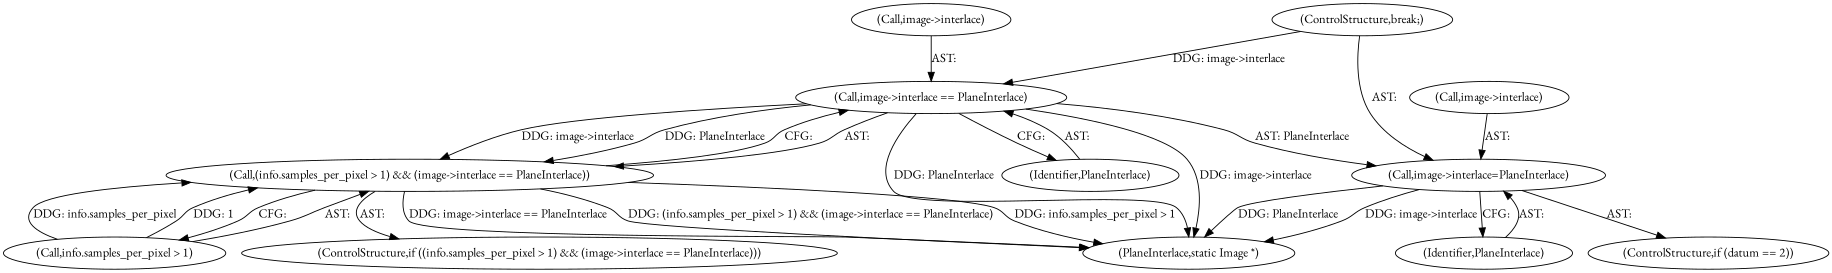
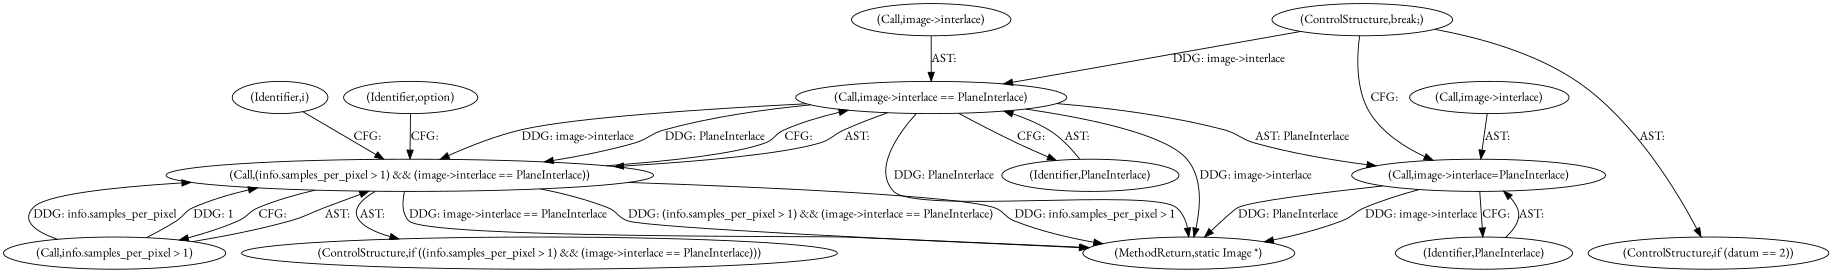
node "(Identifier,i)": added
node "(Identifier,option)": added
edge "(ControlStructure,break;)" -> "(Call,image->interlace=PlaneInterlace)": label "AST: " -> "CFG: "
edge "(Call,image->interlace=PlaneInterlace)" -> "(ControlStructure,if (datum == 2))": now "(ControlStructure,break;)" -> "(ControlStructure,if (datum == 2))"
node "(PlaneInterlace,static Image *)": label "(PlaneInterlace,static Image *)" -> "(MethodReturn,static Image *)"
